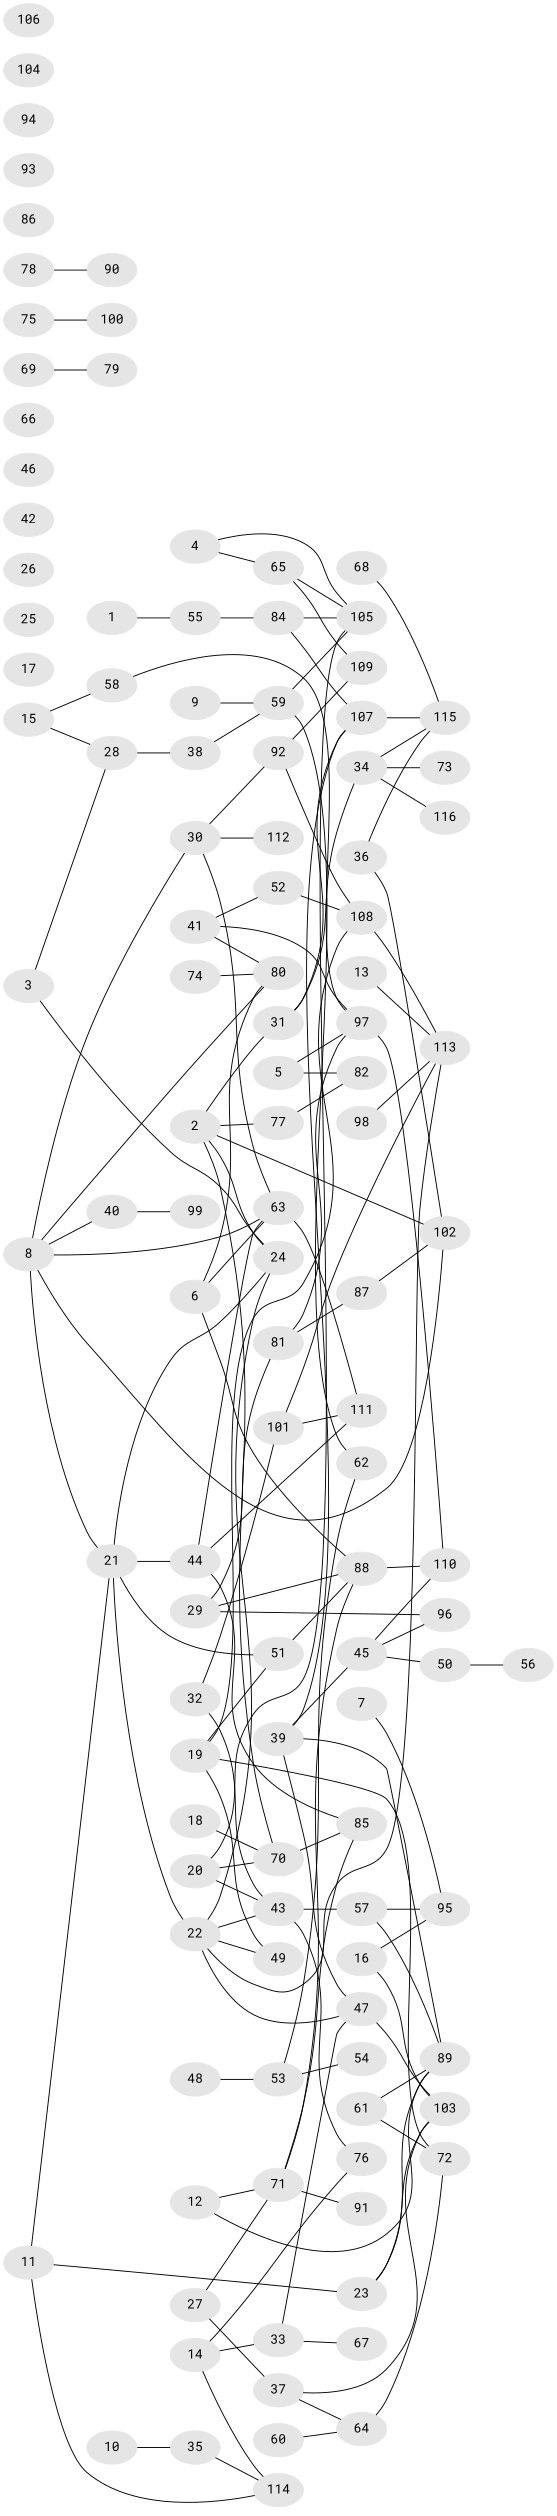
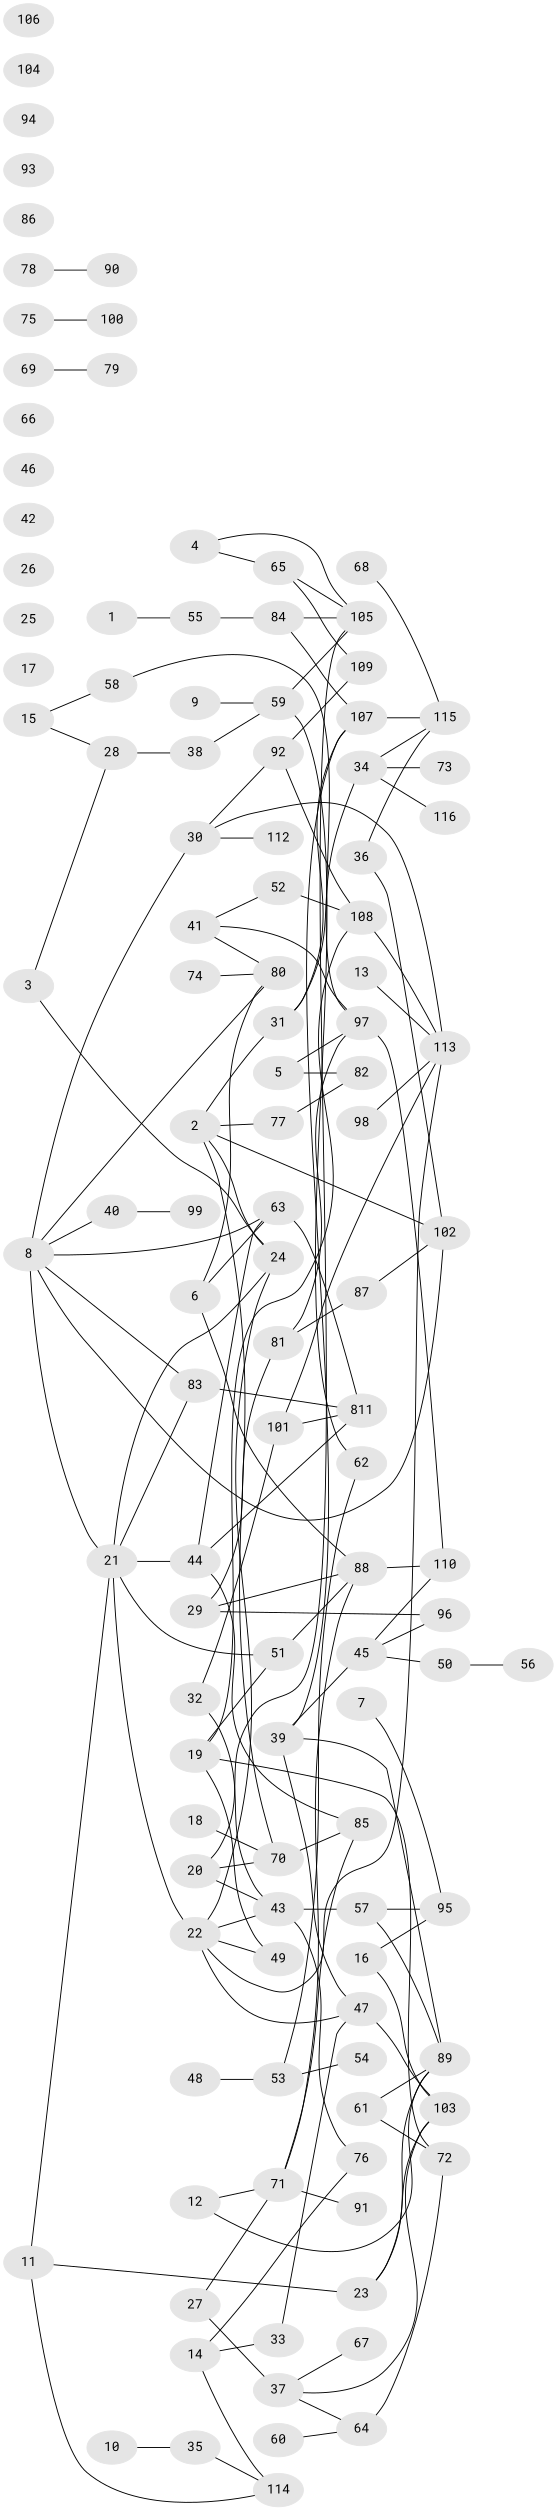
edge "30" -- "63": now "30" -- "113"
node "83": added
node "111": label "111" -> "811"
edge "33" -- "67": now "37" -- "67"
